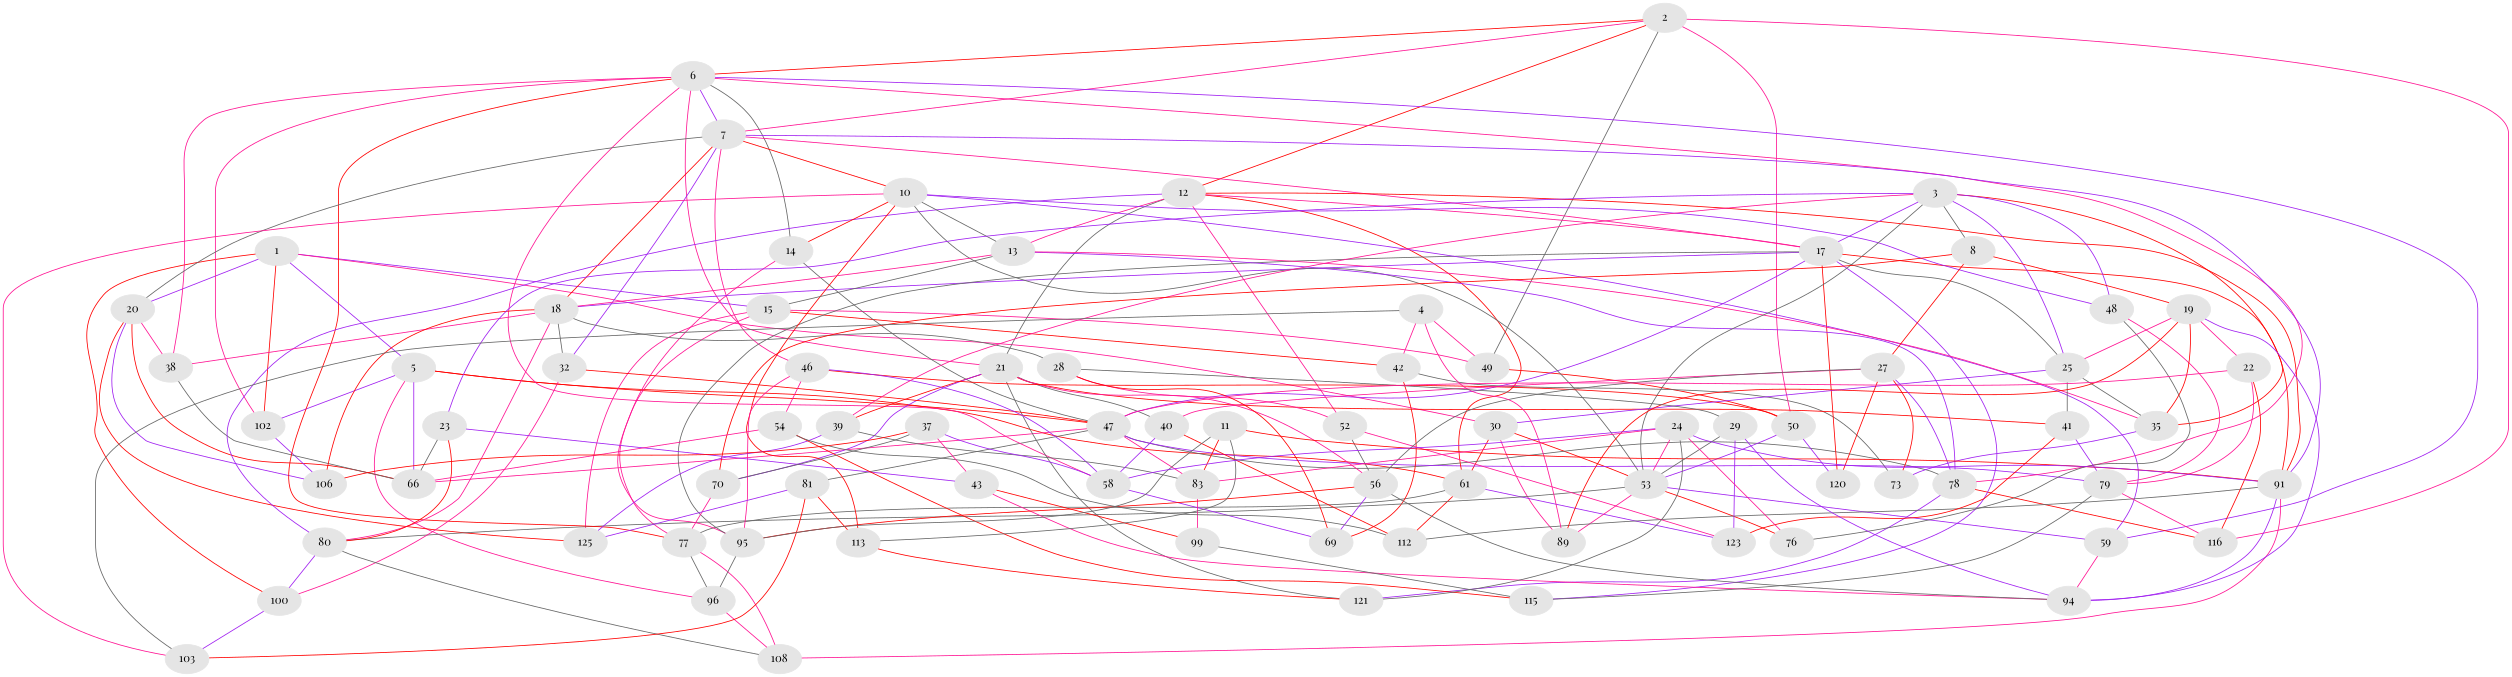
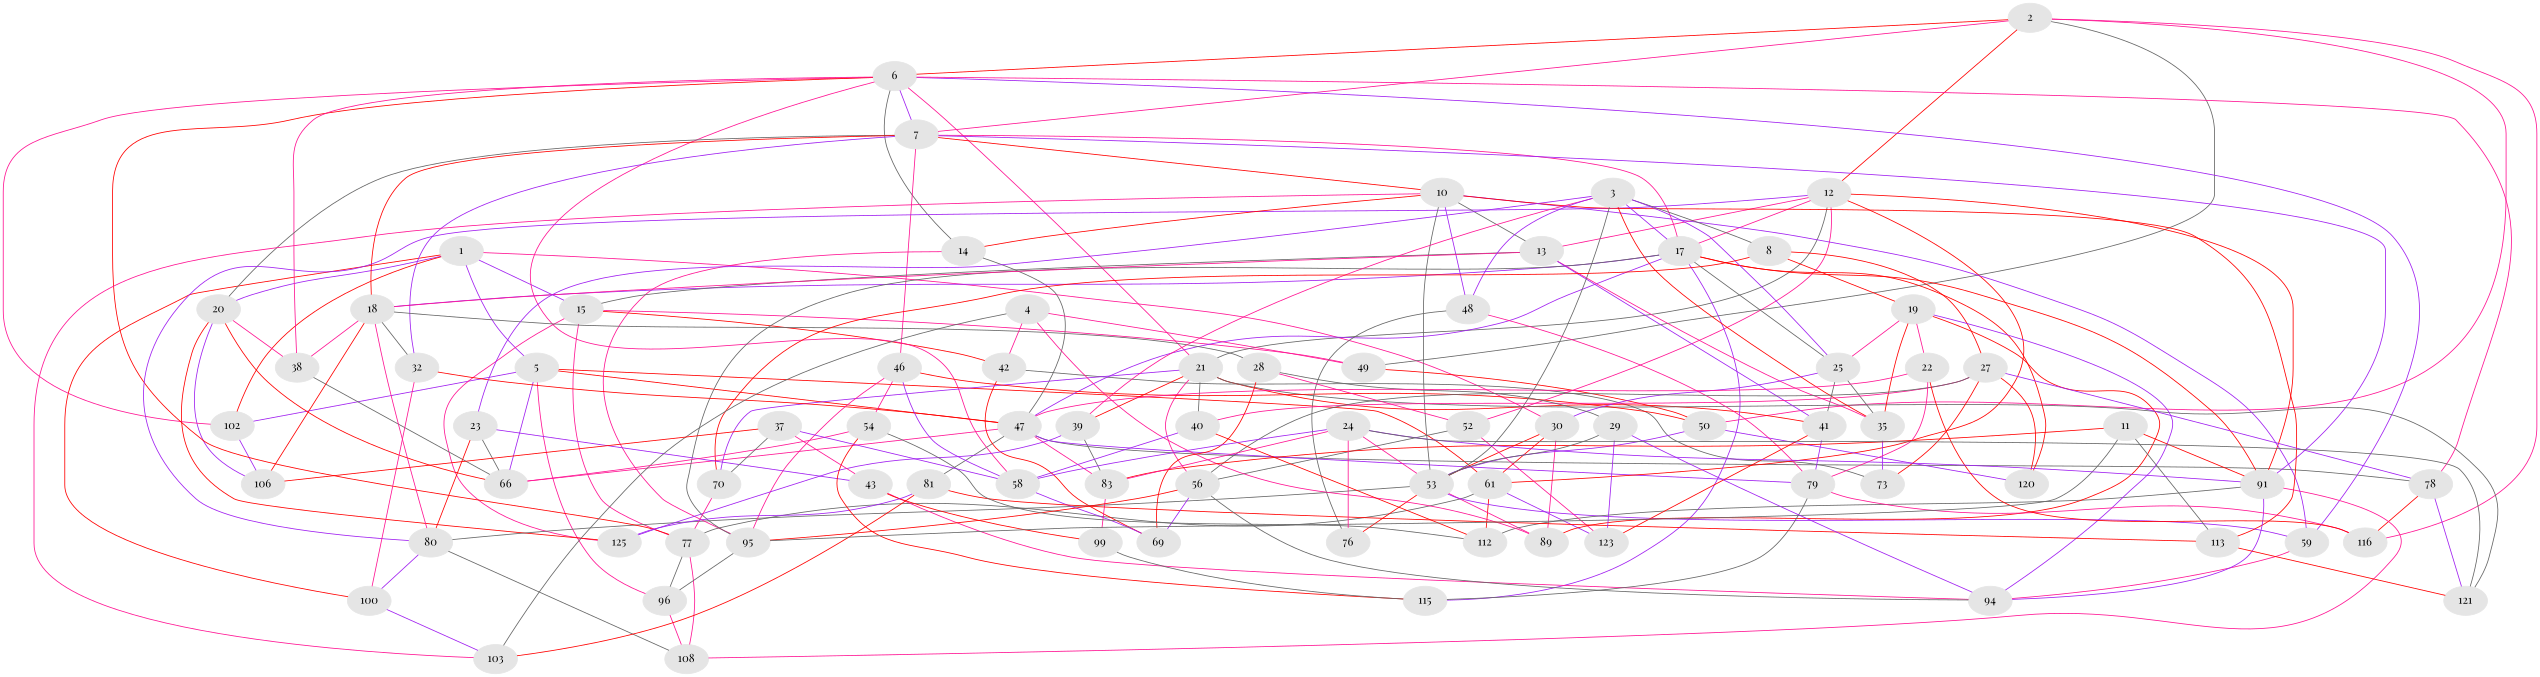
edge "13" -- "78": now "13" -- "41"
